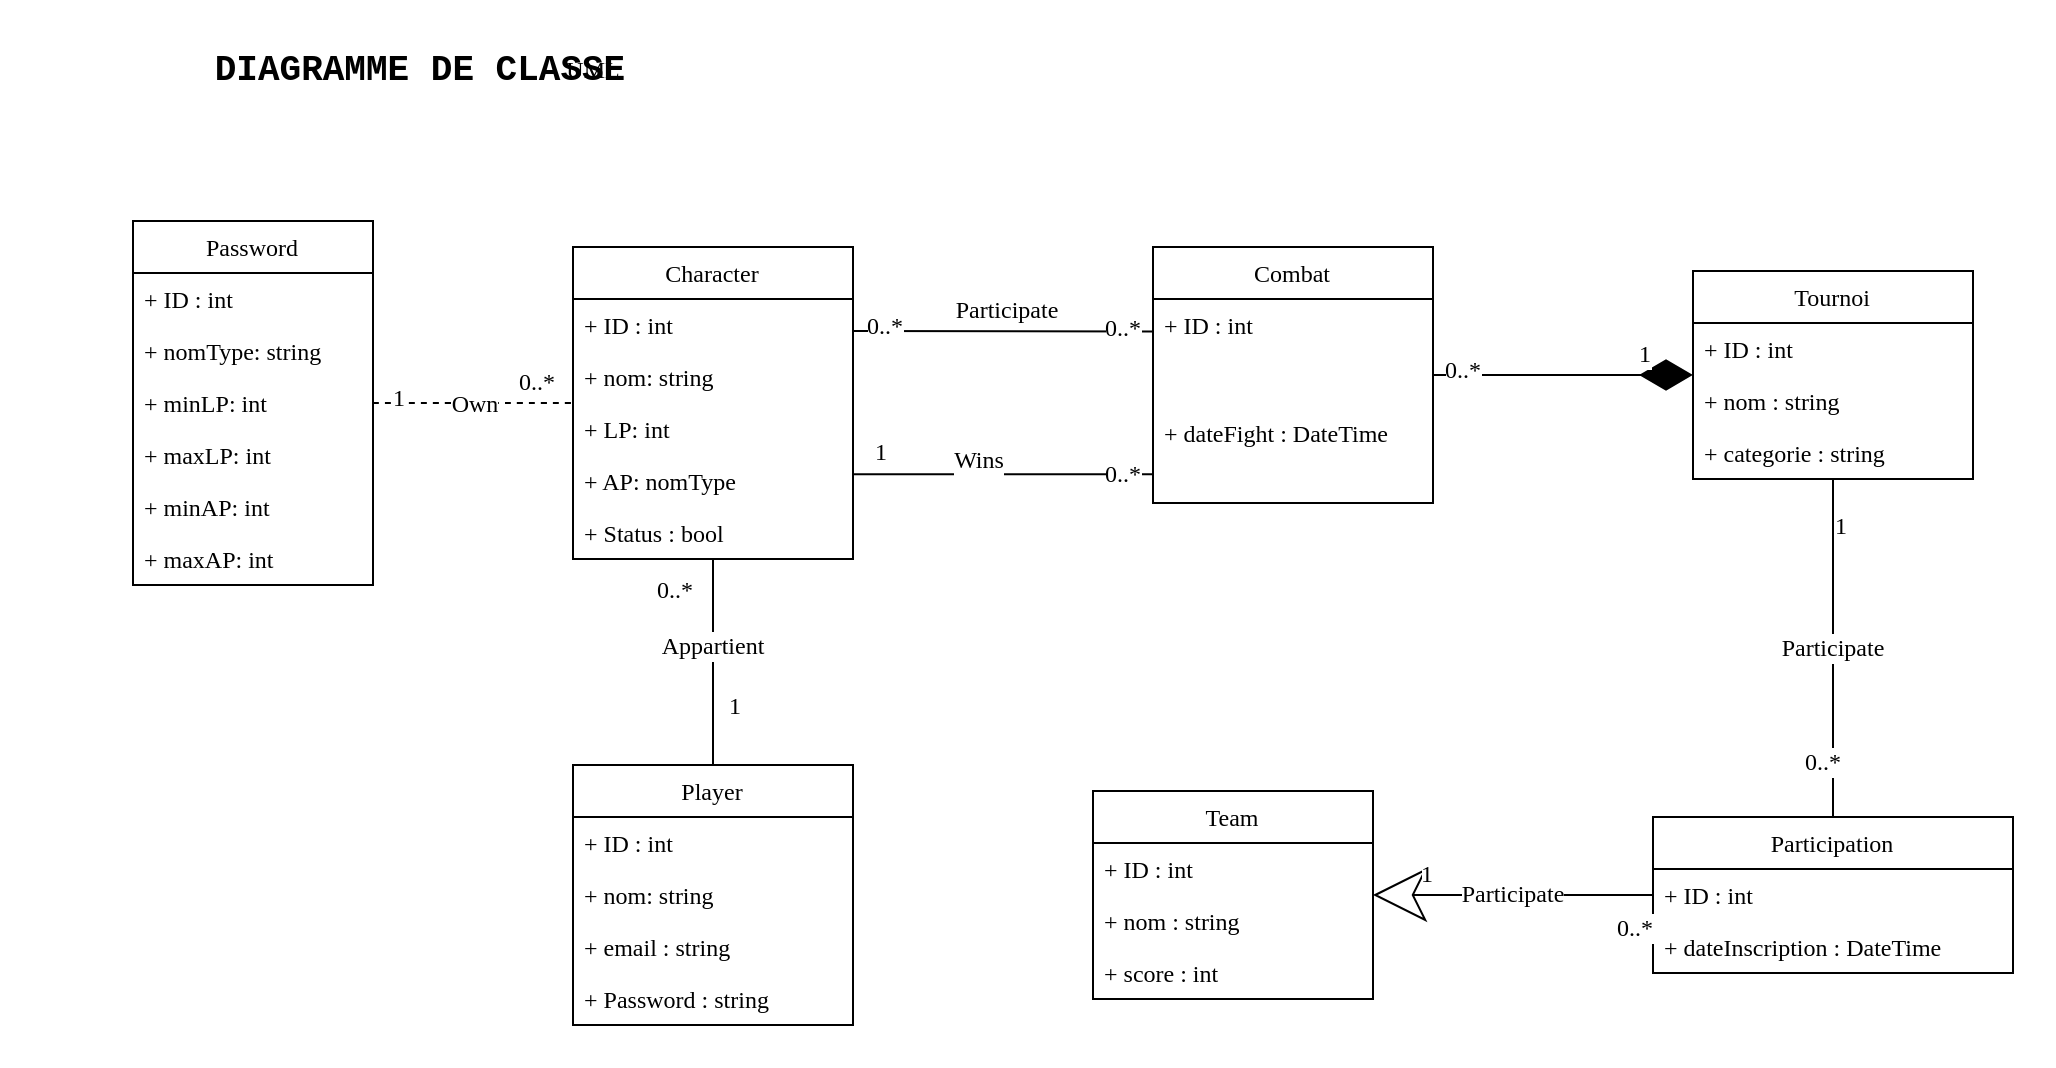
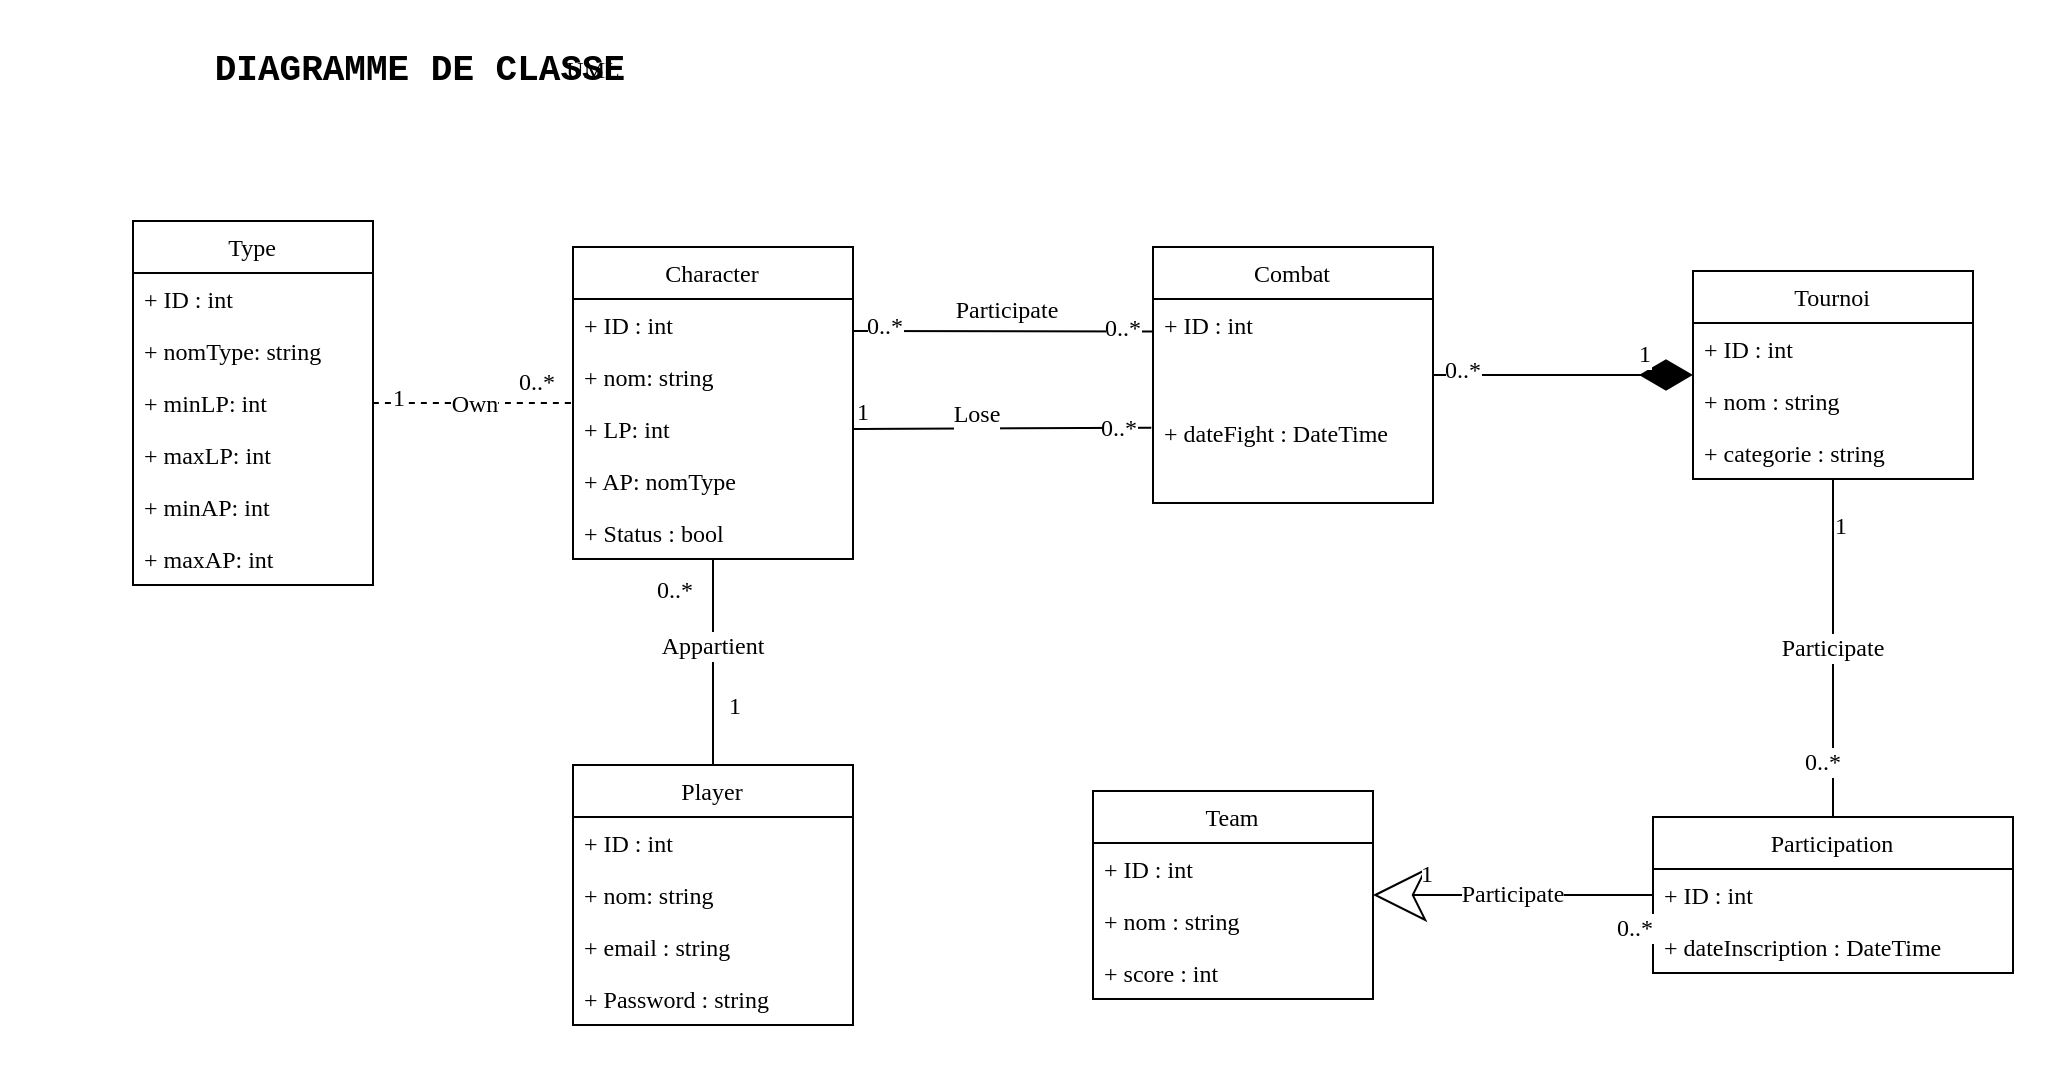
node "Password": label "Password" -> "Type"
edge "+ LP: int" -- "+ dateFight : DateTime": added, labels "1", "Lose", "0..*"
edge "+ dateFight : DateTime" -- "+ AP: nomType": removed, labels "0..*", "Wins", "1"
